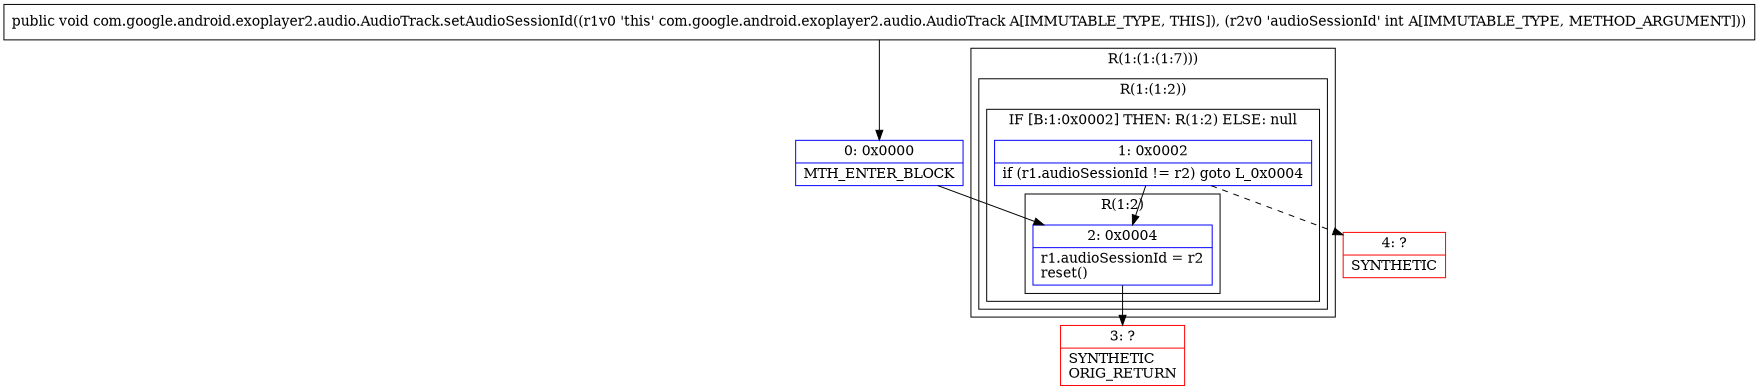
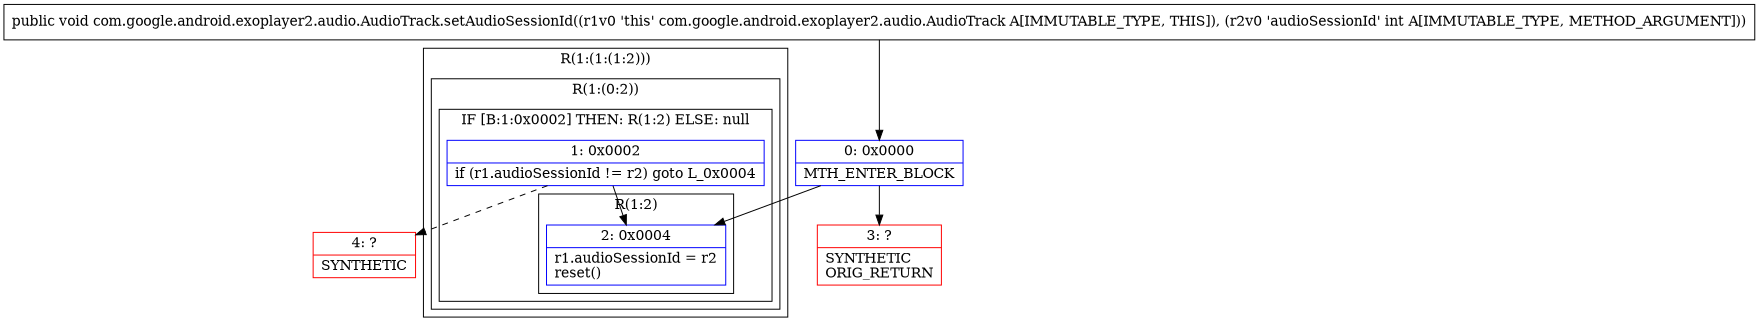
cluster "R(1:(1:(1:7)))": label "R(1:(1:(1:7)))" -> "R(1:(1:(1:2)))"
cluster "R(1:(1:2))": label "R(1:(1:2))" -> "R(1:(0:2))"
edge "2: 0x0004" -> "3: ?": now "0: 0x0000" -> "3: ?"
